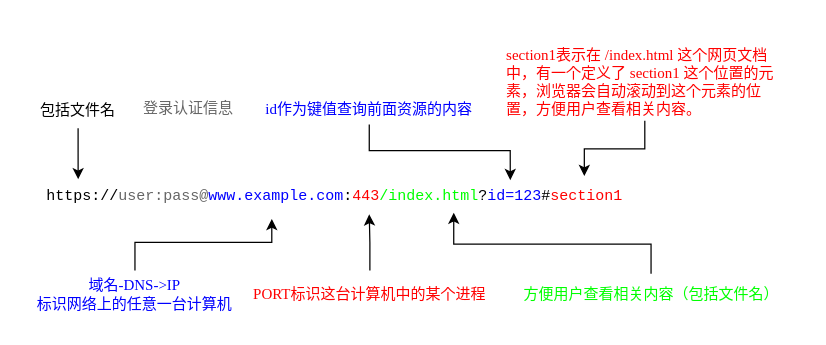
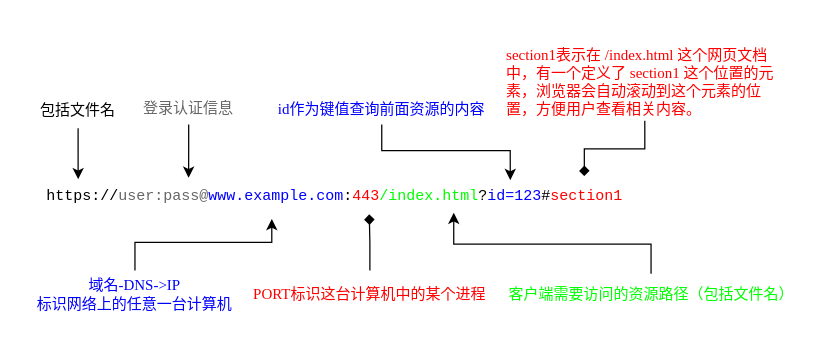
node "id作为键值查询前面资源的内容": moved (369, 109) -> (382, 109)
edge "登录认证信息" -> "https://user:pass@www.example.com:443/index.html?id=123#section1": added
edge "section1表示在 /index.html 这个网页文档中，有一个定义了 section1 这个位置的元素，浏览器会自动滚动到这个元素的位置，方便用户查看相关内容。" -> "https://user:pass@www.example.com:443/index.html?id=123#section1": arrowhead classic -> diamond
edge "PORT标识这台计算机中的某个进程" -> "https://user:pass@www.example.com:443/index.html?id=123#section1": arrowhead classic -> diamond
node "方便用户查看相关内容（包括文件名）": label "方便用户查看相关内容（包括文件名）" -> "客户端需要访问的资源路径（包括文件名）"
